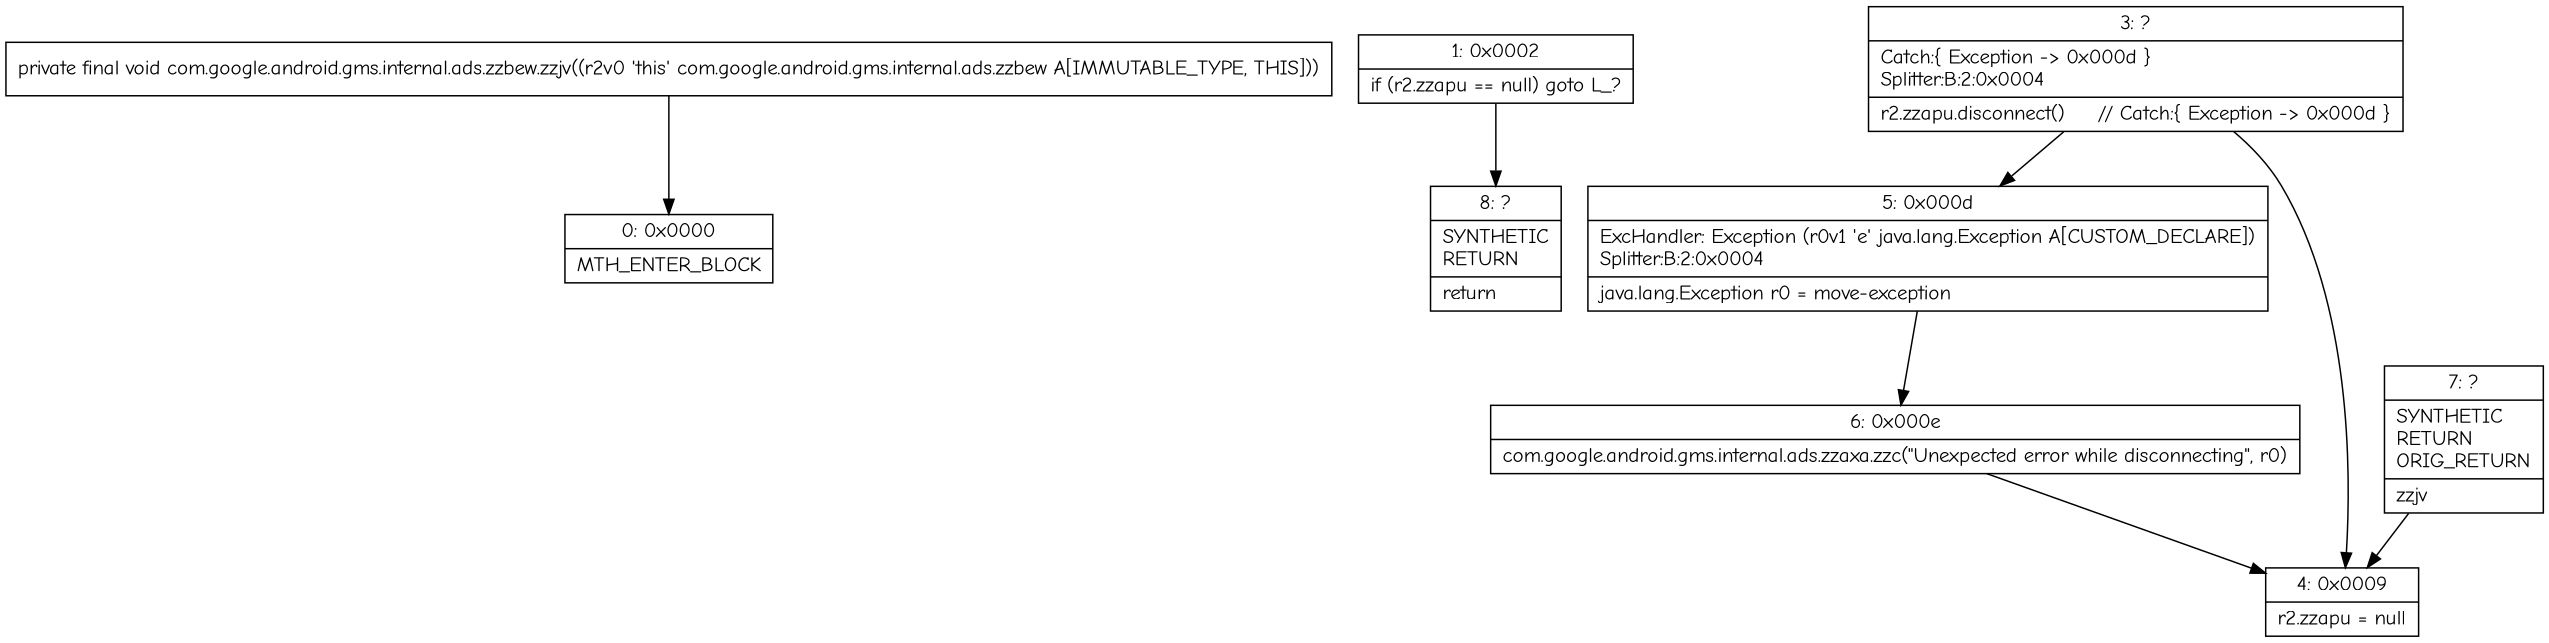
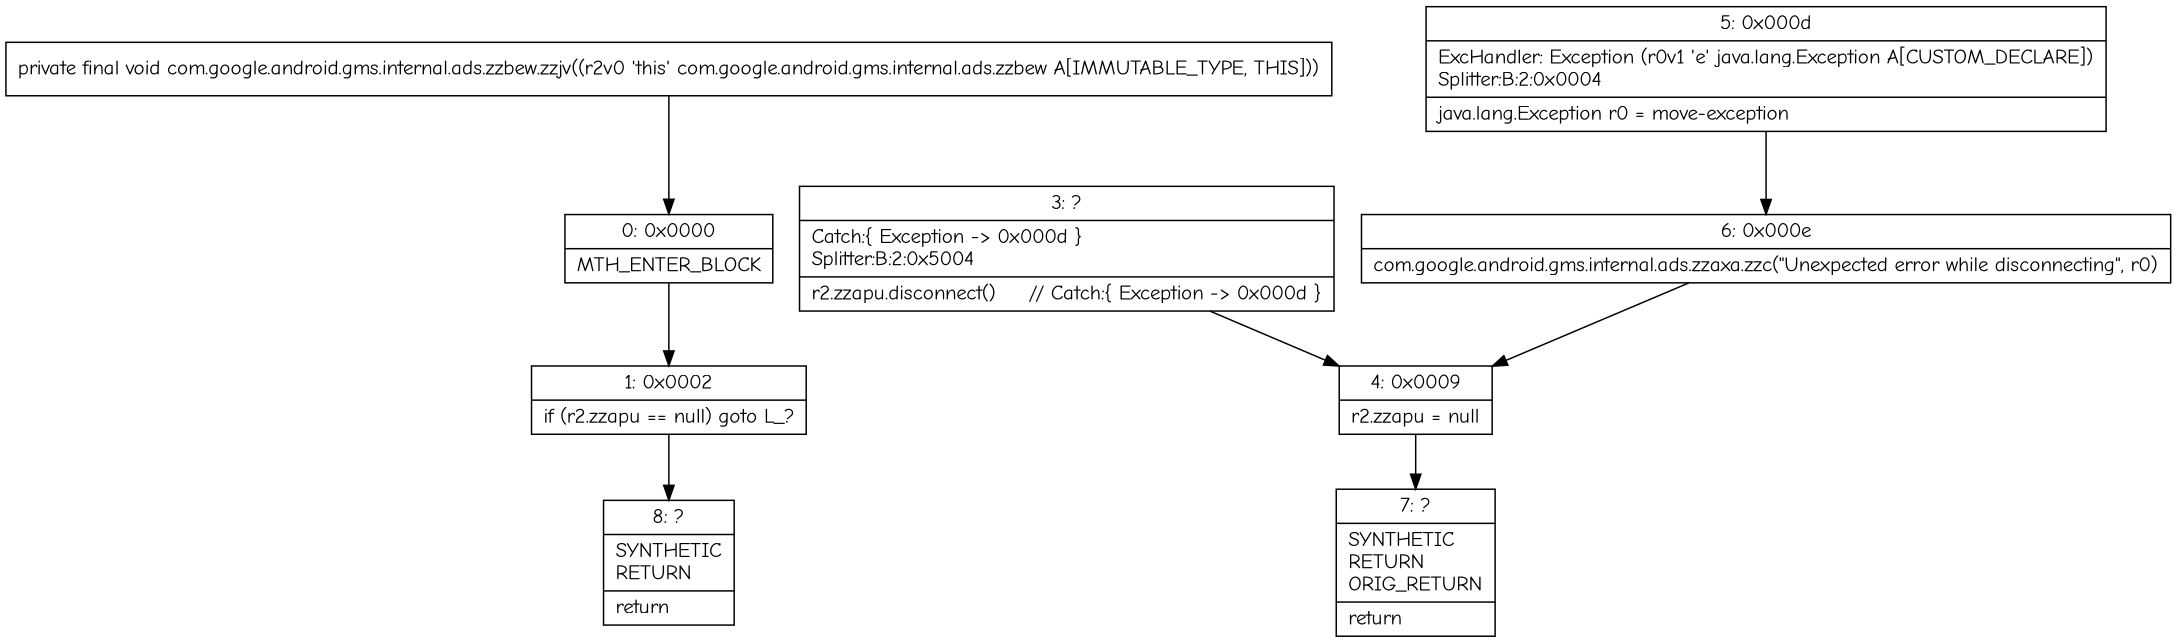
node "3: ?": text "Splitter:B:2:0x0004" -> "Splitter:B:2:0x5004"
edge "3: ?" -> "5: 0x000d": removed
edge "0: 0x0000" -> "1: 0x0002": added
node "7: ?": text "zzjv" -> "return"
edge "7: ?" -> "4: 0x0009": reversed
